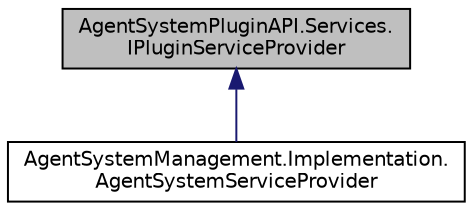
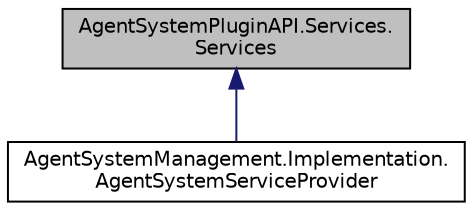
node "AgentSystemPluginAPI.Services. IPluginServiceProvider": label "AgentSystemPluginAPI.Services. IPluginServiceProvider" -> "AgentSystemPluginAPI.Services. Services"
